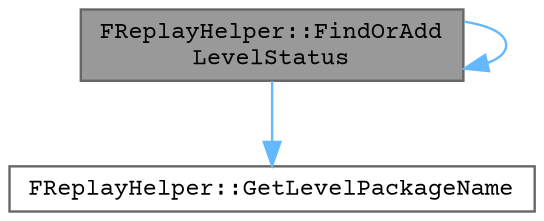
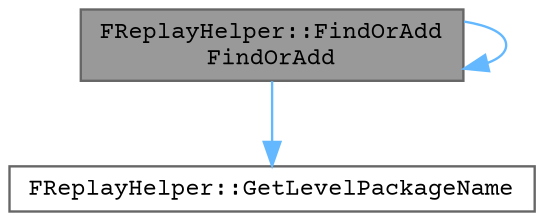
node "FReplayHelper::FindOrAdd LevelStatus": label "FReplayHelper::FindOrAdd LevelStatus" -> "FReplayHelper::FindOrAdd FindOrAdd"
